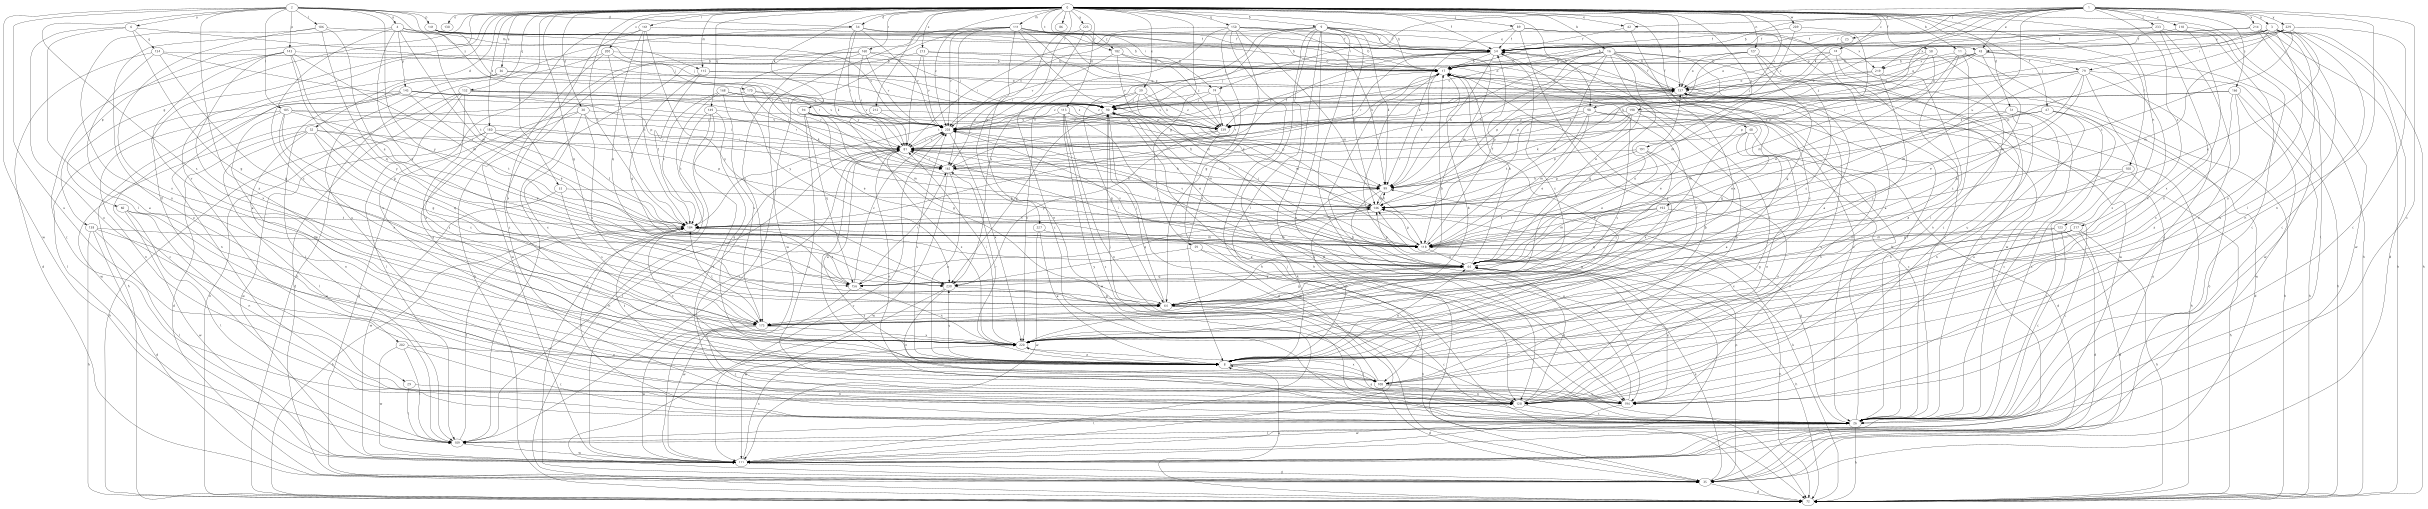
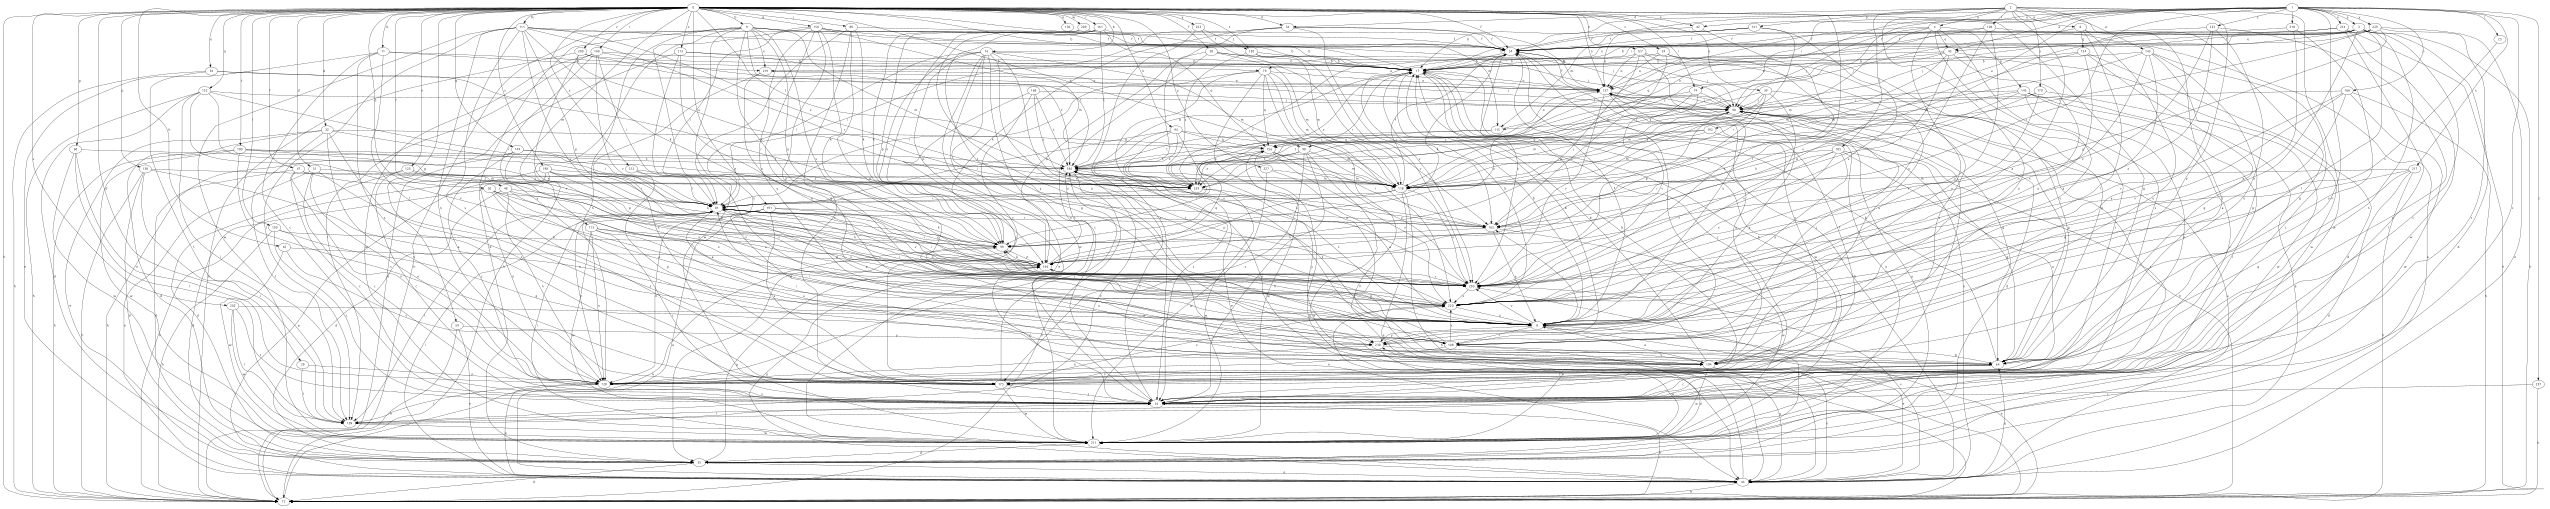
node "86": removed
edge "115" -> "90": reversed
node "237": added
